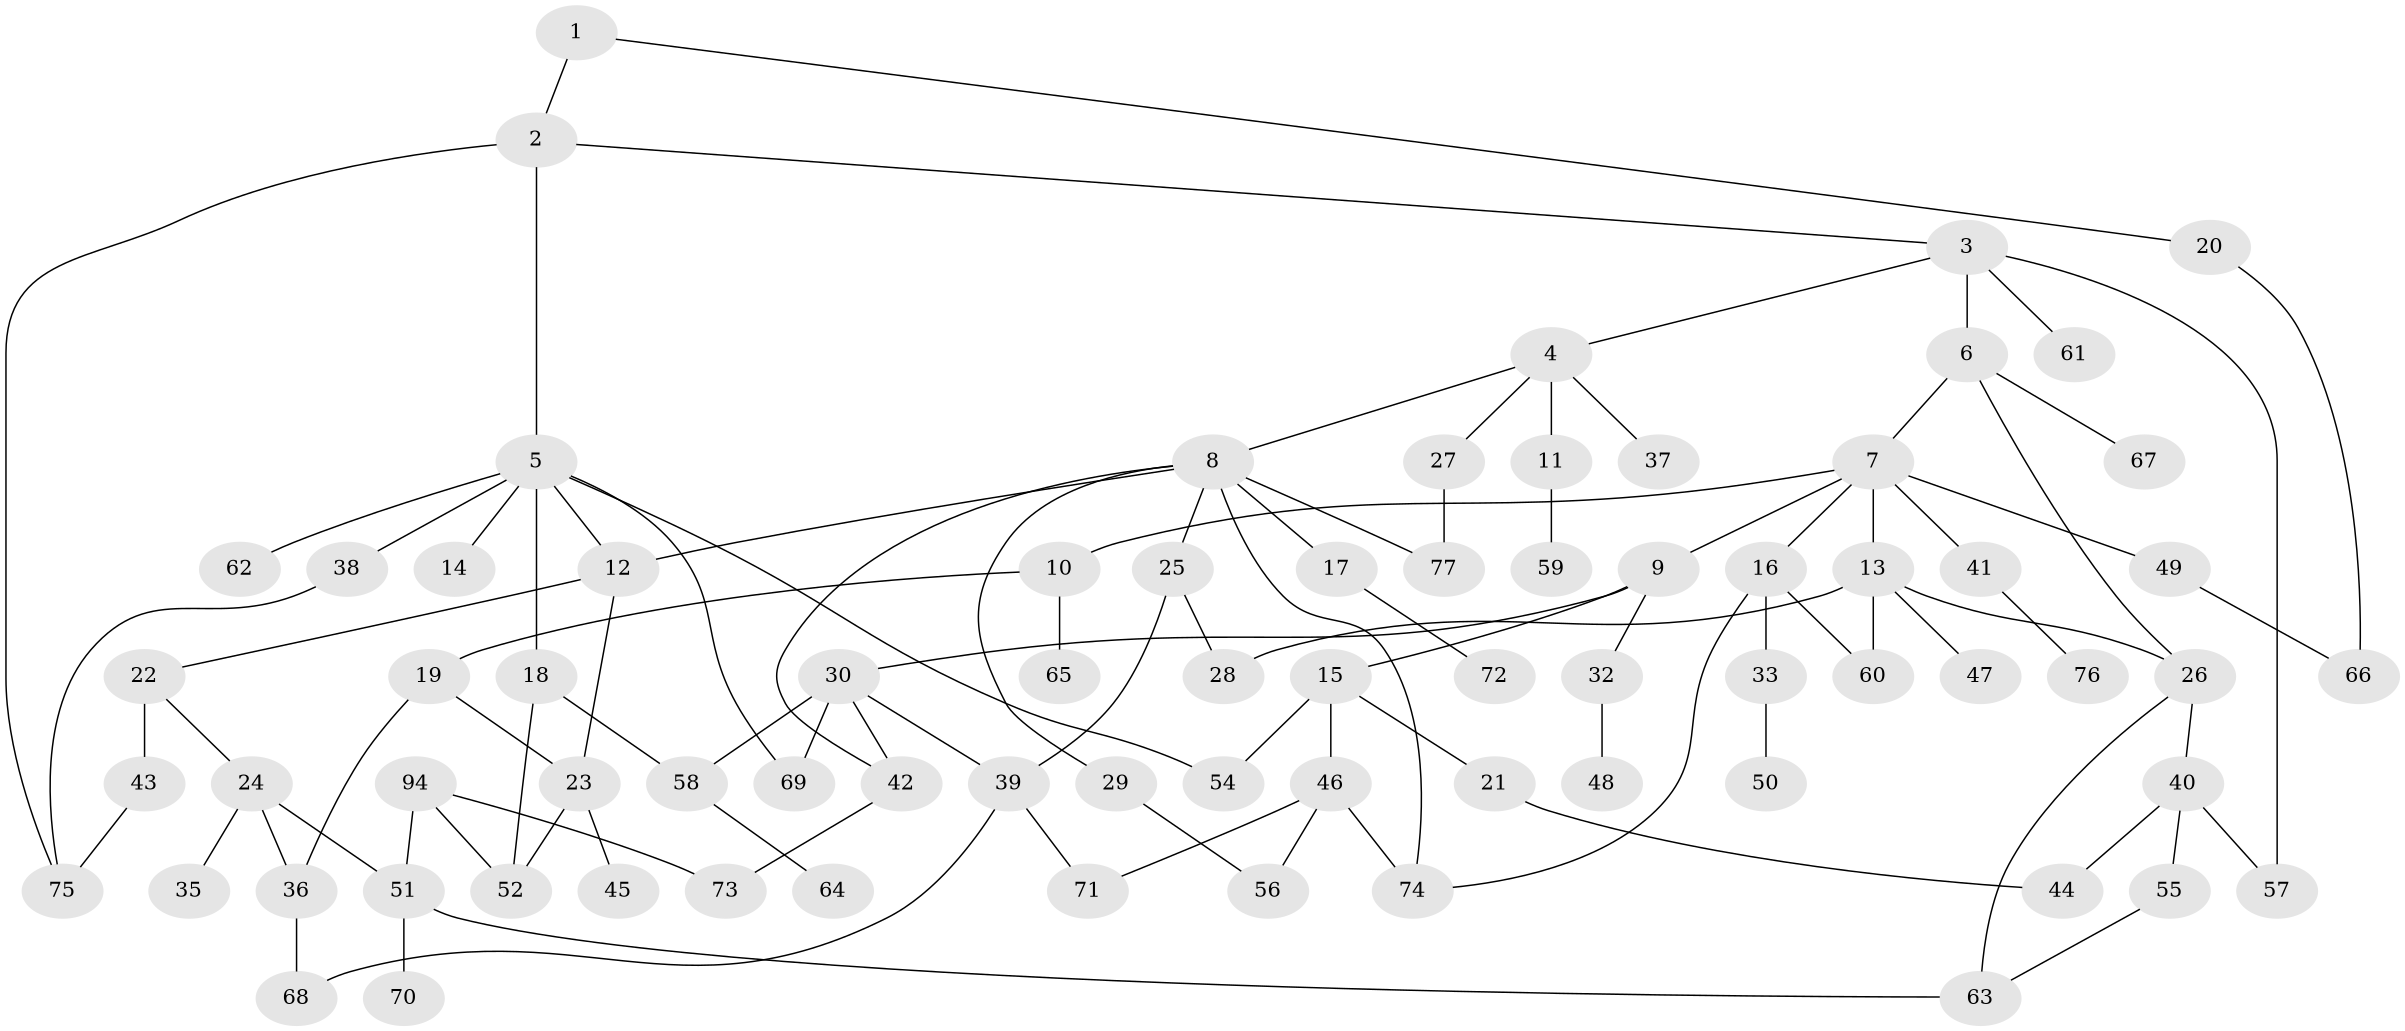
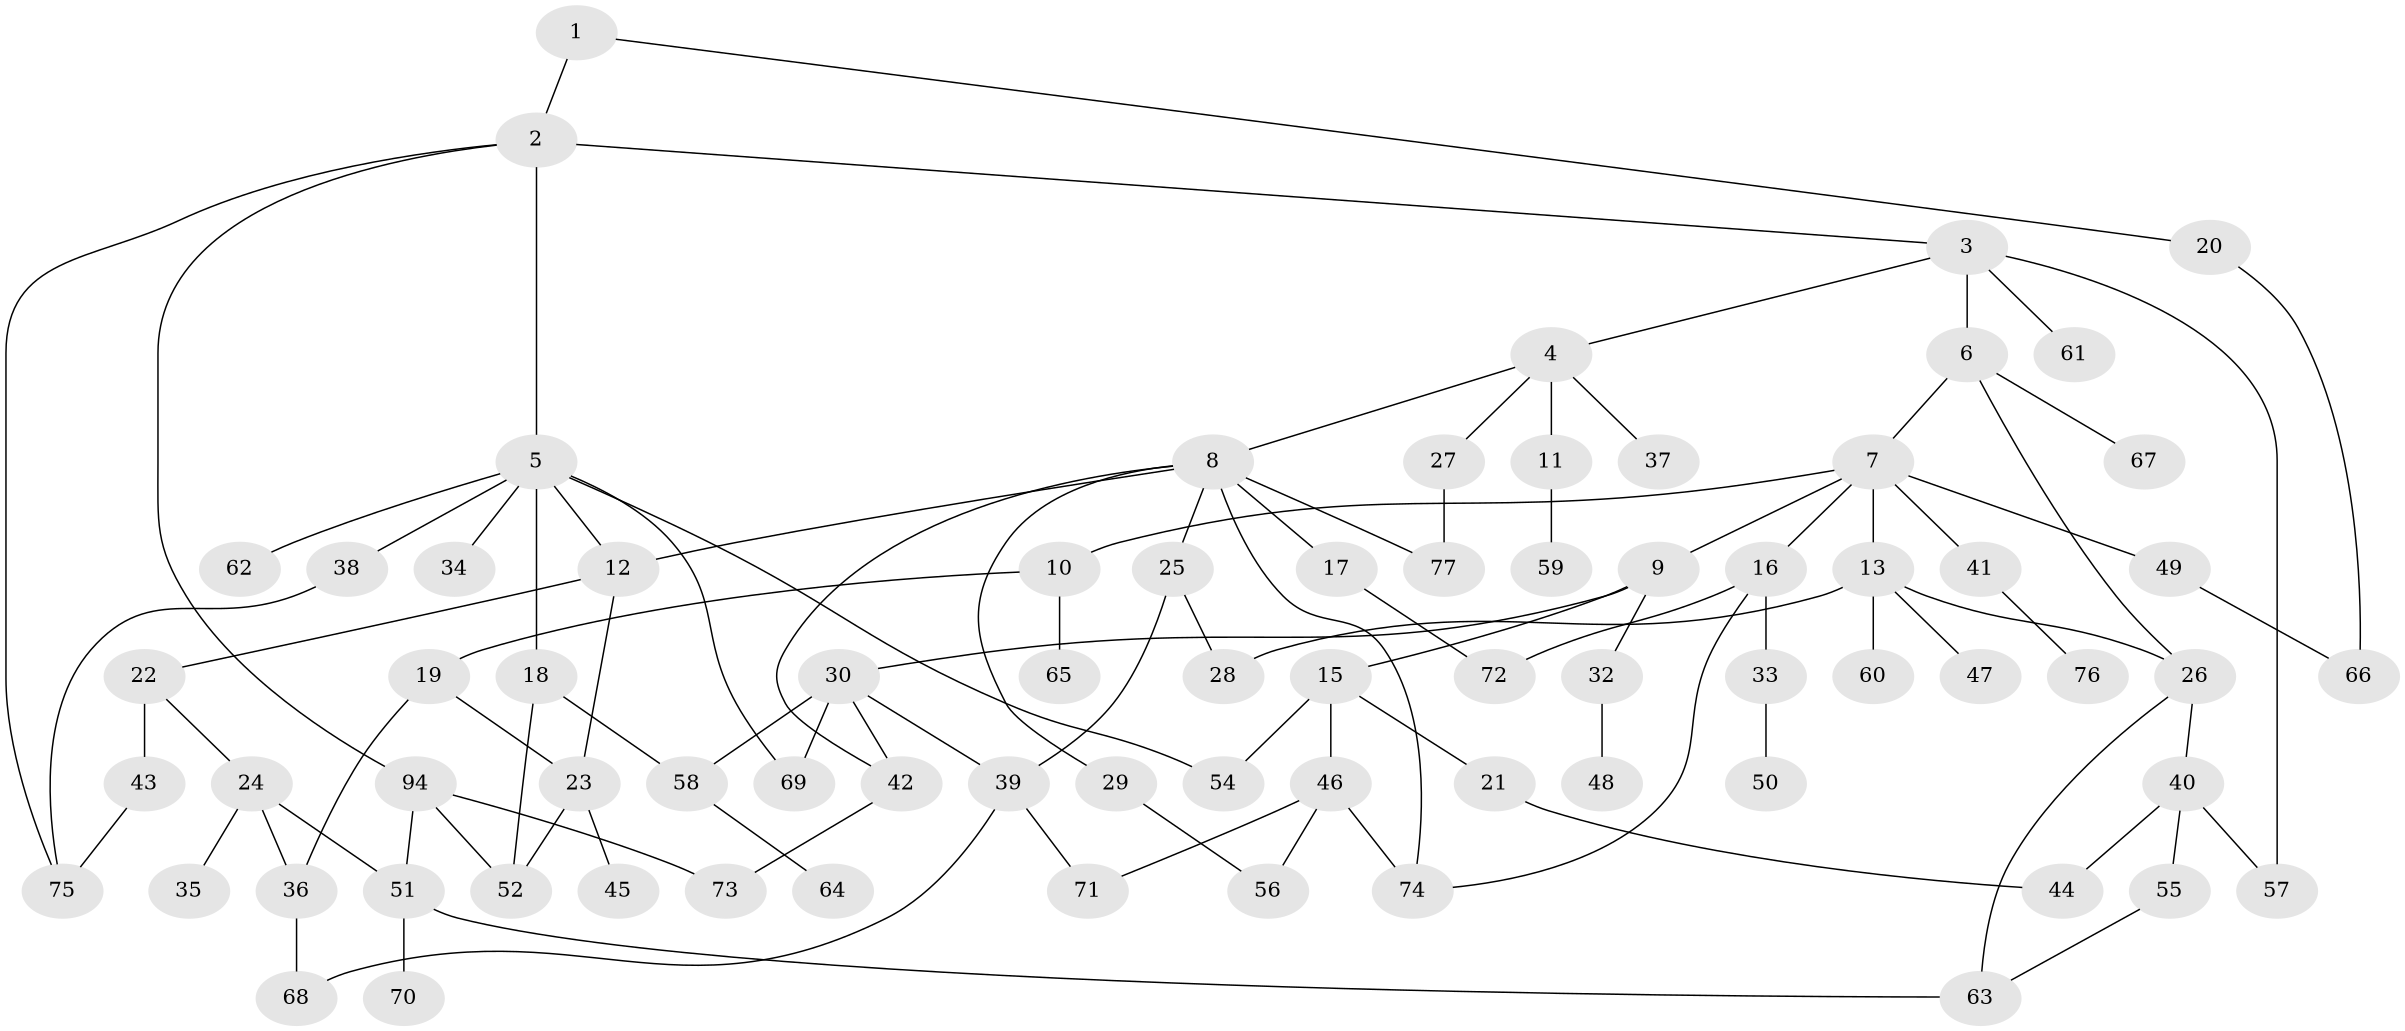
edge "2" -- "94": added
node "14": label "14" -> "34"
edge "16" -- "60": now "16" -- "72"
